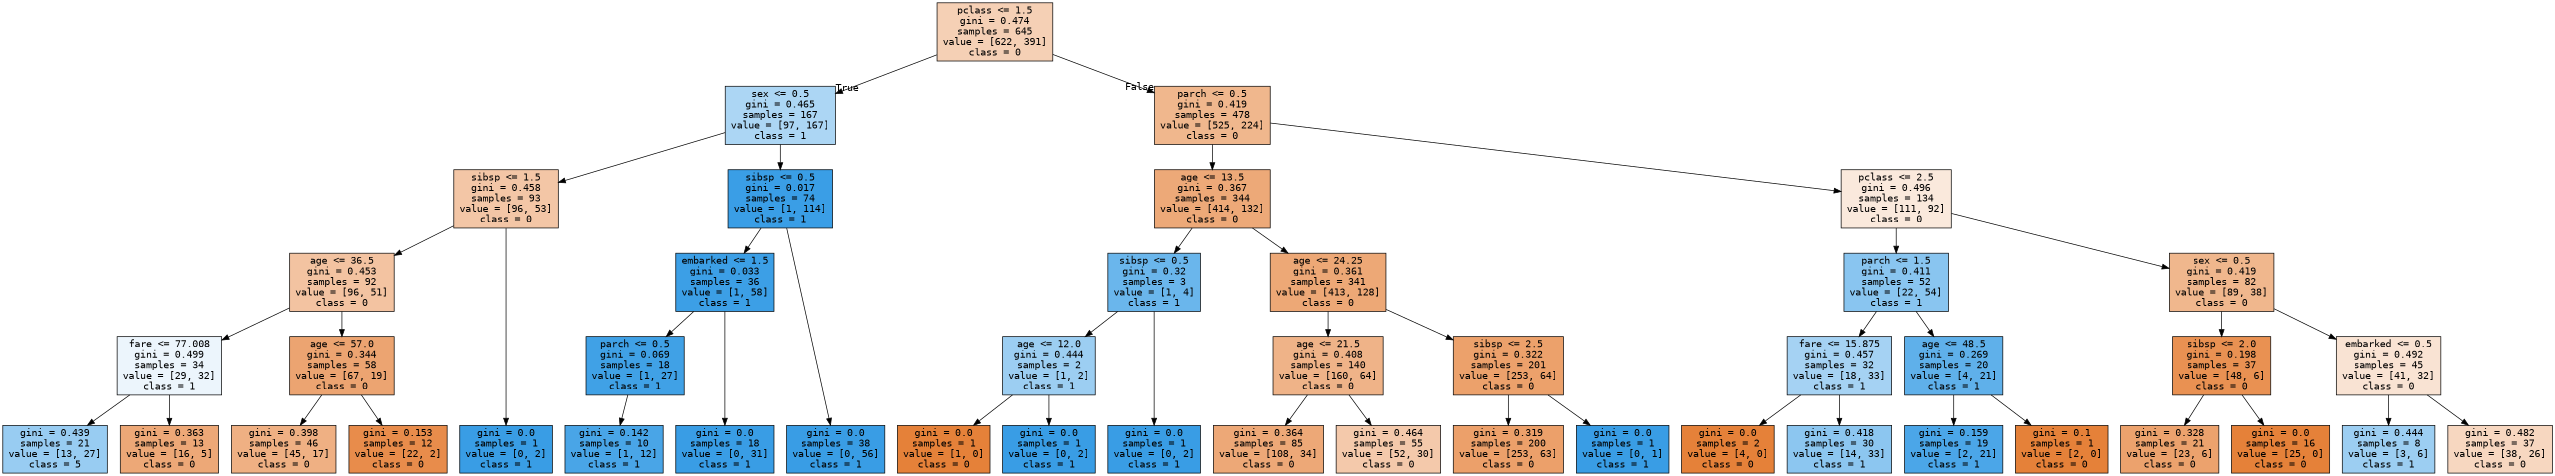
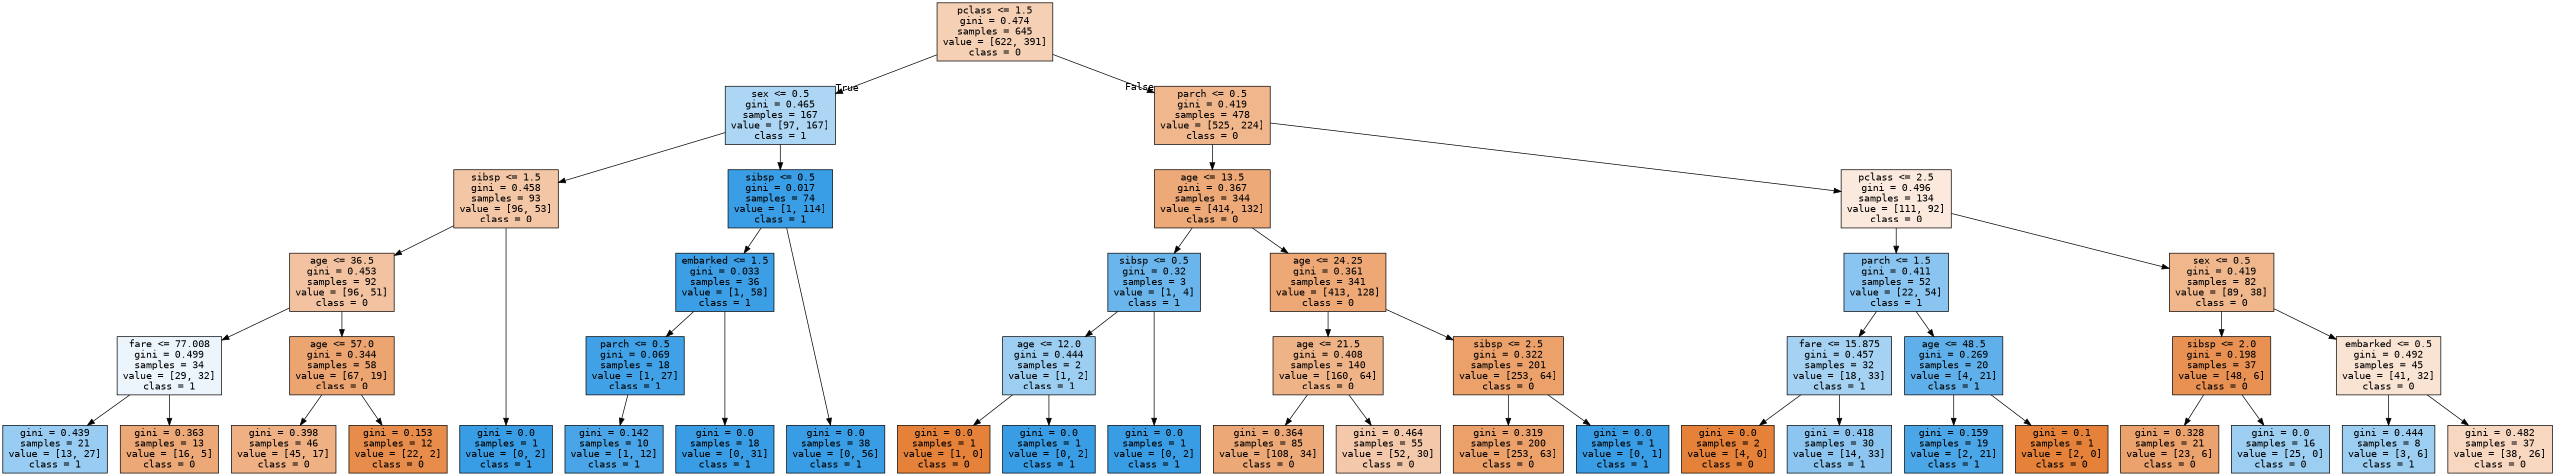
node "gini = 0.439 samples = 21 value = [13, 27] class = 5": label "gini = 0.439 samples = 21 value = [13, 27] class = 5" -> "gini = 0.439 samples = 21 value = [13, 27] class = 1"
node "gini = 0.0 samples = 16 value = [25, 0] class = 0": fillcolor #e58139ff -> #399de57f
